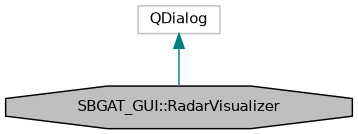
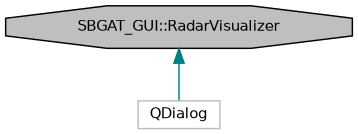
edge "SBGAT_GUI::RadarVisualizer" -> "QDialog": reversed
